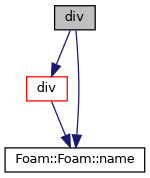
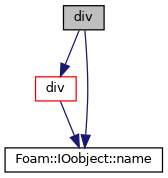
node "Foam::Foam::name": label "Foam::Foam::name" -> "Foam::IOobject::name"
